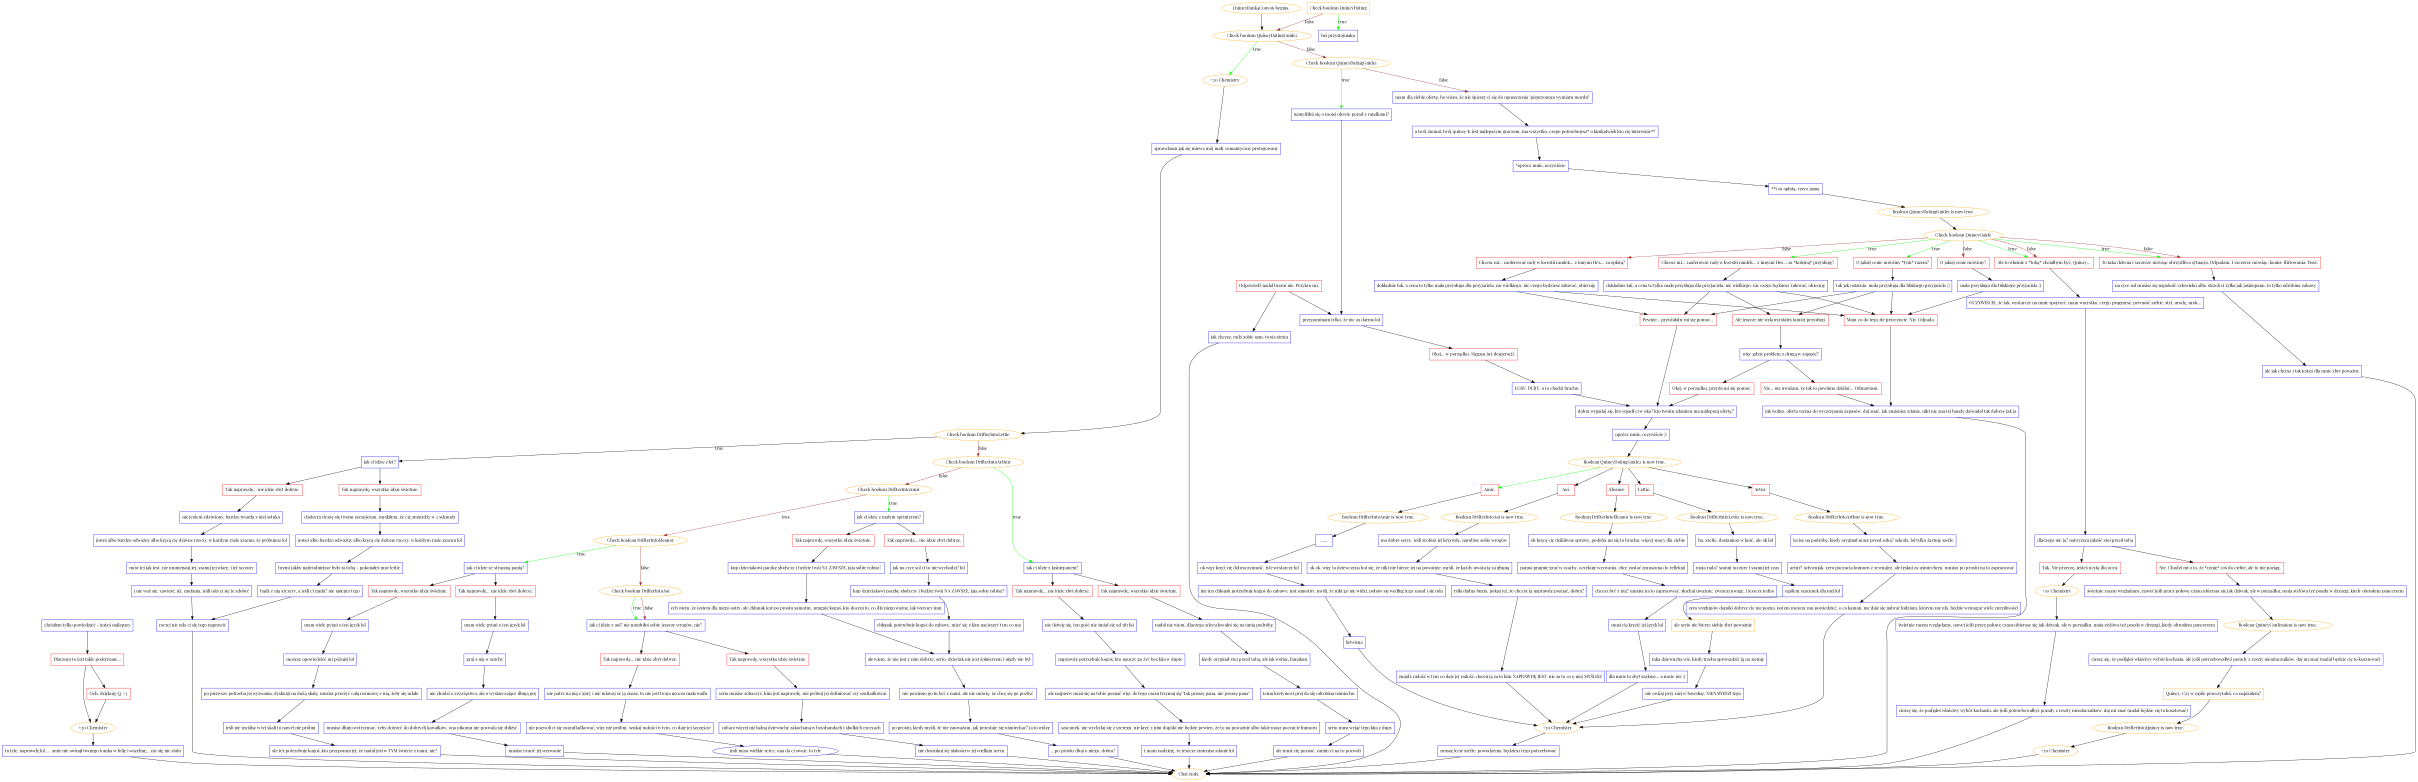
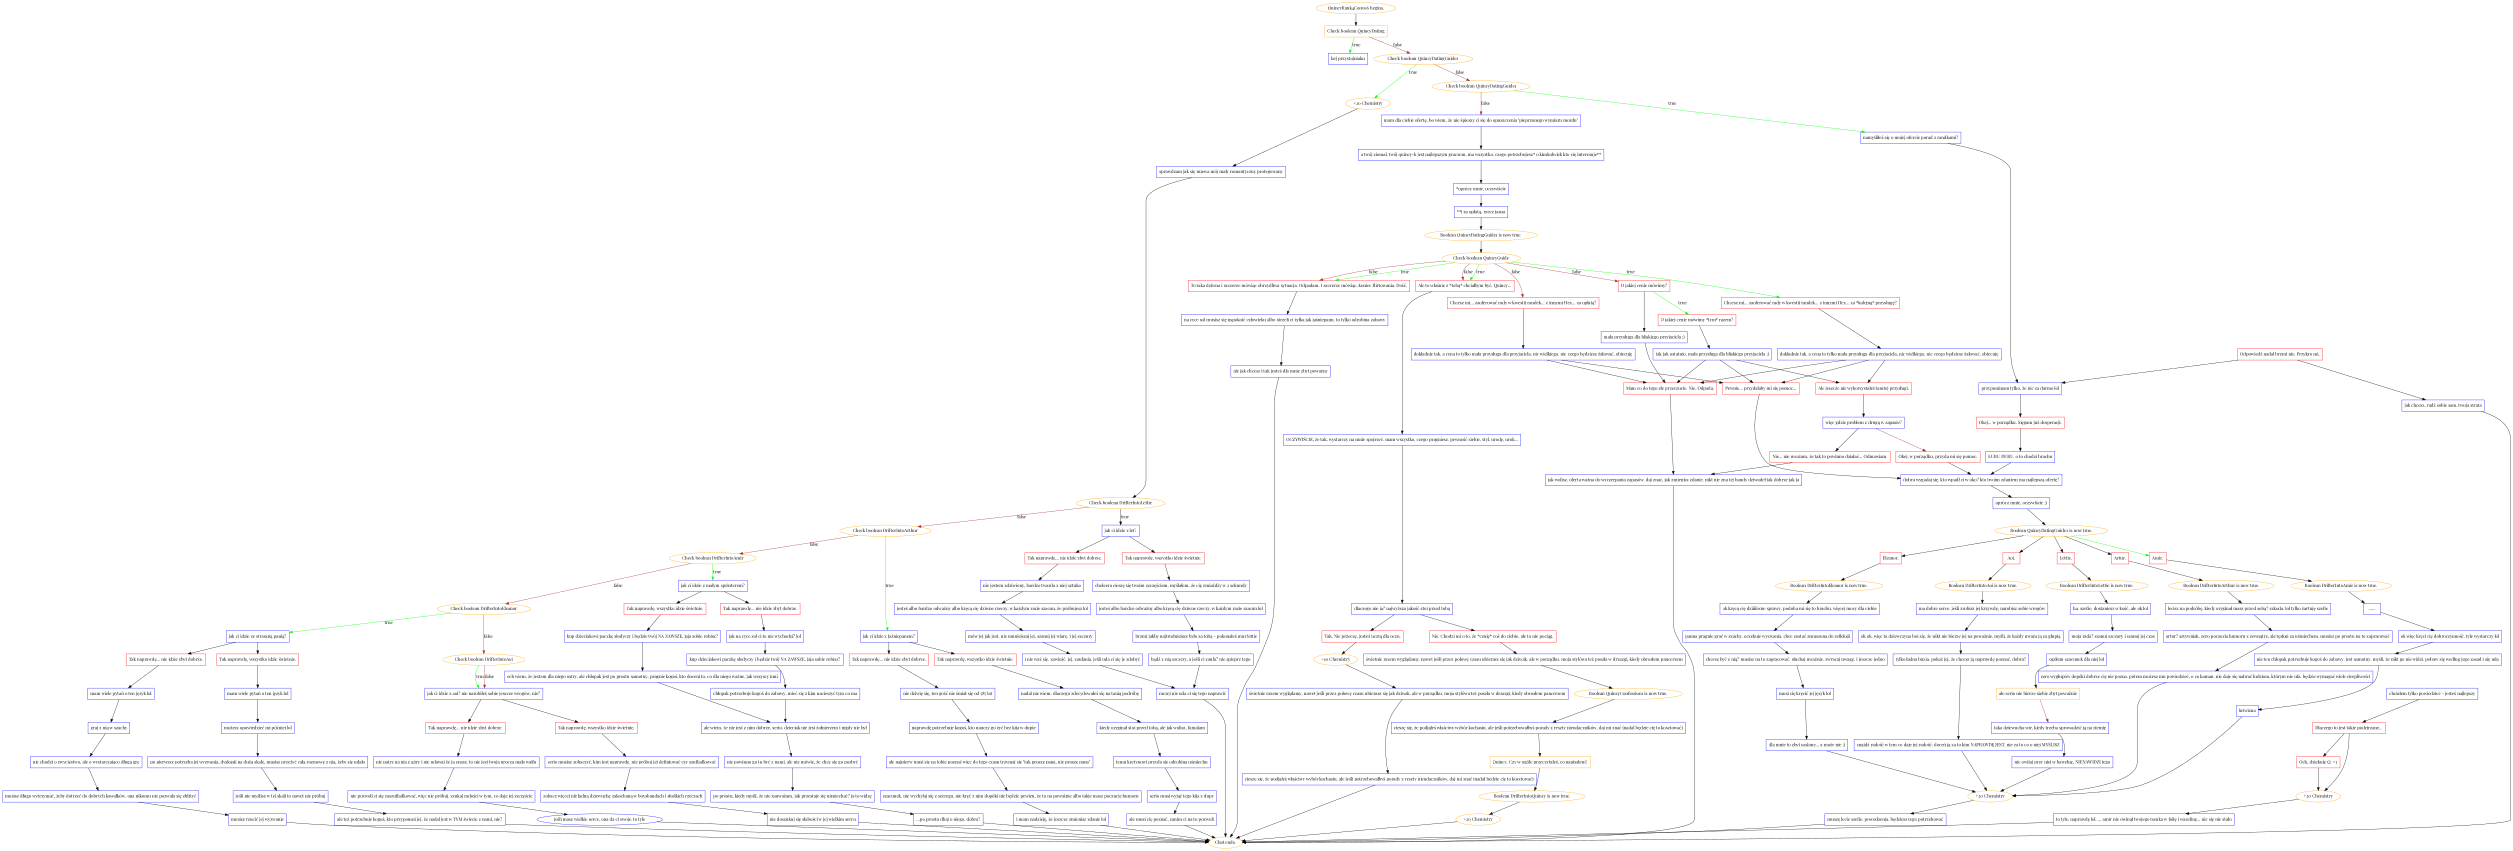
edge "QuincyRank4Convo6 begins." -> "Check boolean QuincyDatingGuide2": now "QuincyRank4Convo6 begins." -> "Check boolean QuincyDating"
edge "Check boolean QuincyGuide" -> "O jakiej cenie mówimy *tym* razem?": now "O jakiej cenie mówimy?" -> "O jakiej cenie mówimy *tym* razem?"
edge "więc gdzie problem z drugą w zapasie?" -> "Okej, w porządku, przyda mi się pomoc.": color black -> brown
edge "Check boolean DrifterIntoAmir" -> "Check boolean DrifterIntoEleanor": label "true" -> "false"
edge "ale serio nie bierze siebie zbyt poważnie" -> "taka dziewucha wie, kiedy trzeba sprowadzić ją na ziemię": color black -> brown
